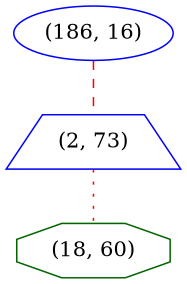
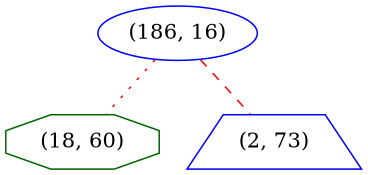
edge "(2, 73)" -- "(18, 60)": now "(186, 16)" -- "(18, 60)"
